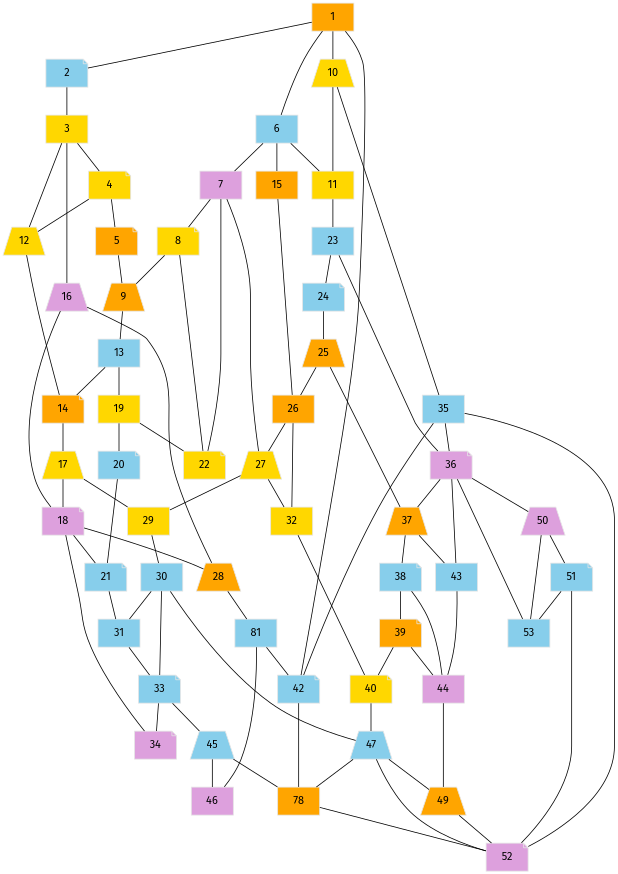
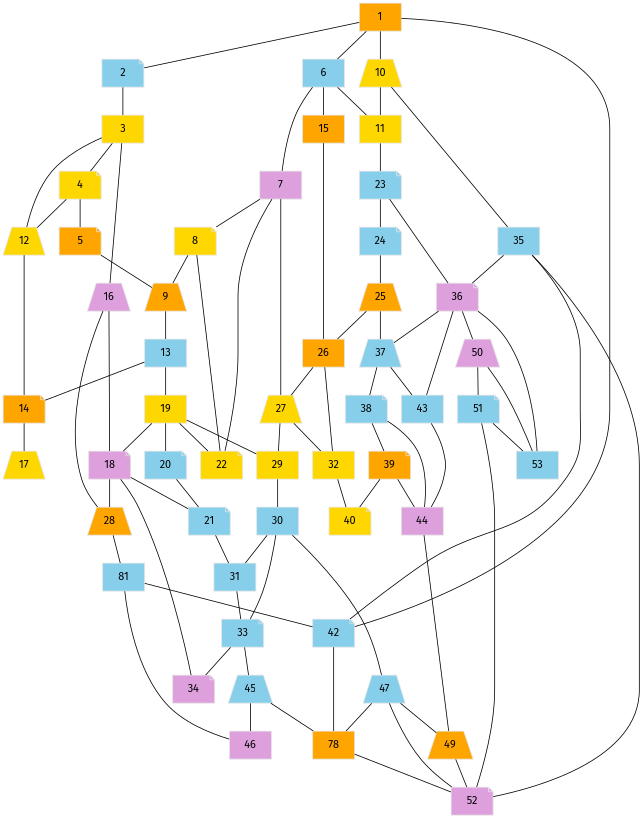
node "23": shape box -> note
edge "17" -- "18": now "19" -- "18"
edge "17" -- "29": now "19" -- "29"
node "37": fillcolor orange -> skyblue
edge "40" -- "47": removed
